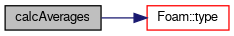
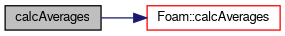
node "Foam::type": label "Foam::type" -> "Foam::calcAverages"
